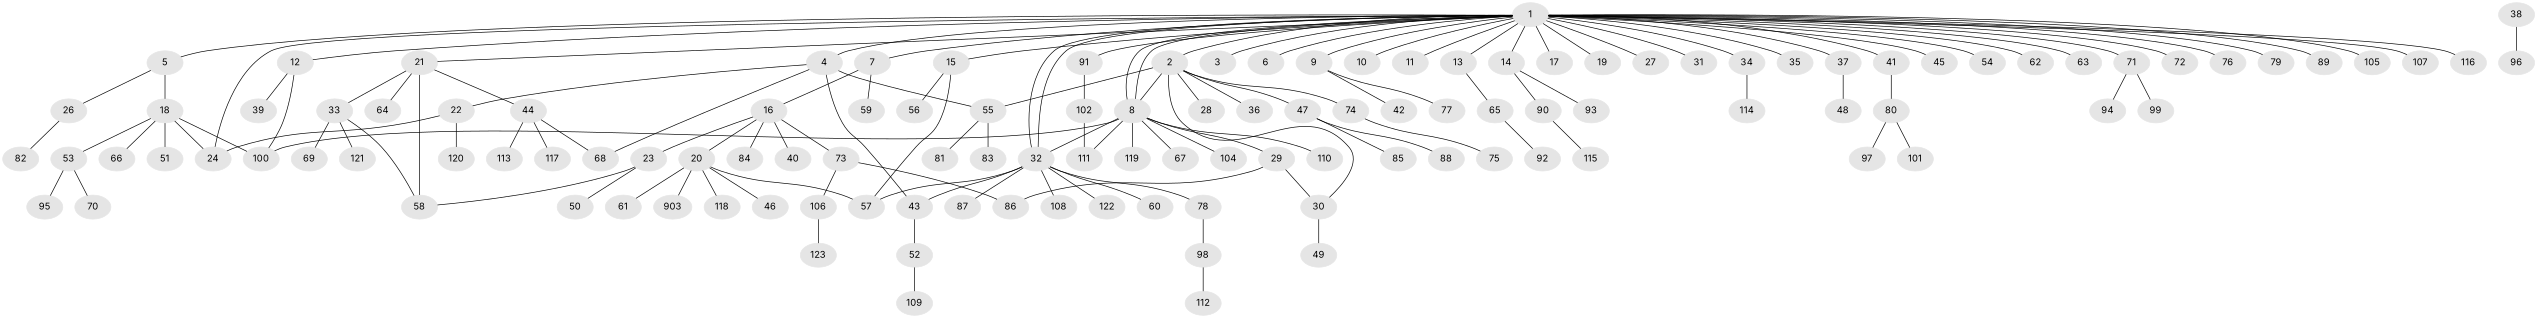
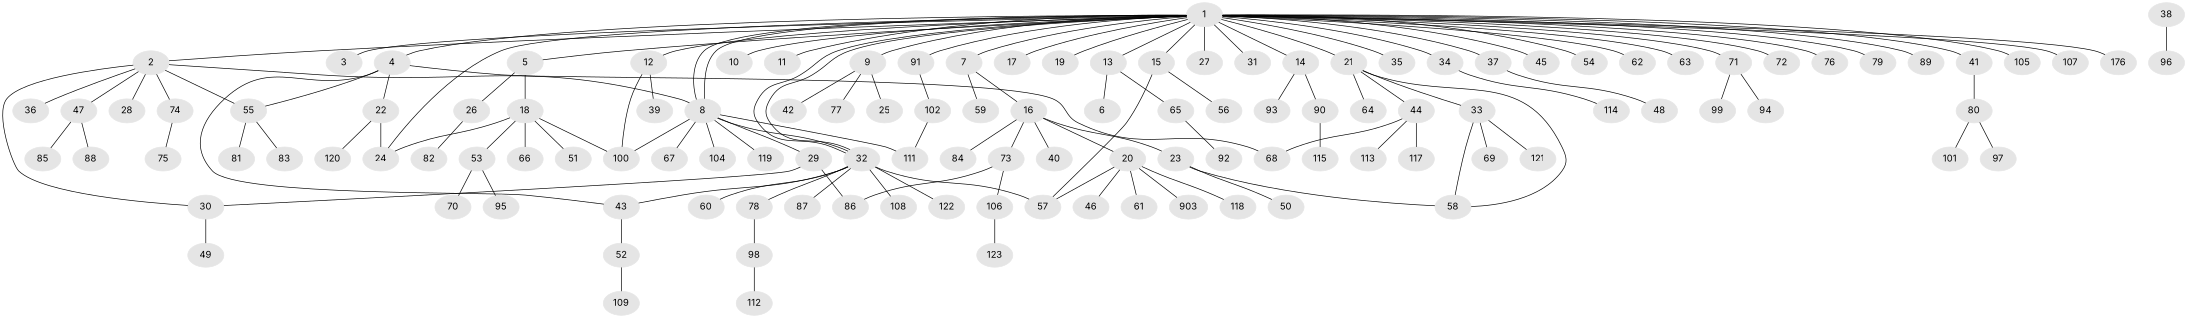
edge "1" -- "6": now "13" -- "6"
node "116": label "116" -> "176"
node "25": added
node "110": removed
